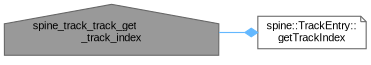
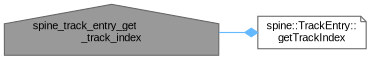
node "spine_track_track_get _track_index": label "spine_track_track_get _track_index" -> "spine_track_entry_get _track_index"
